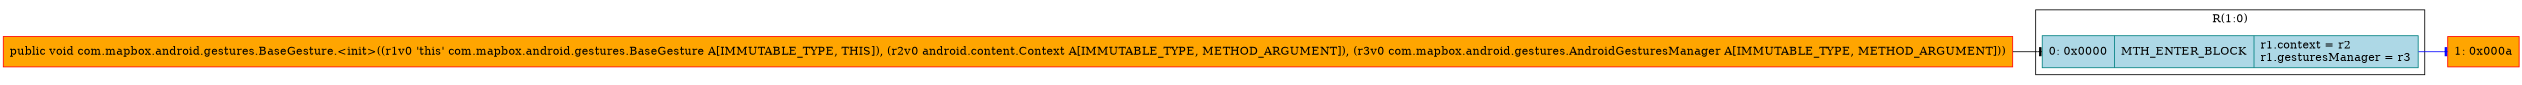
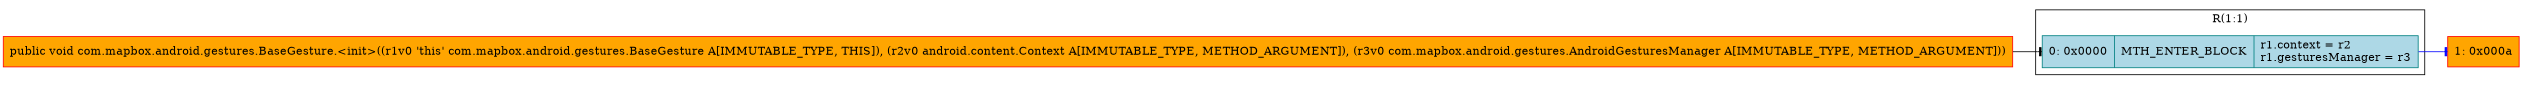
cluster "R(1:0)": label "R(1:0)" -> "R(1:1)"
